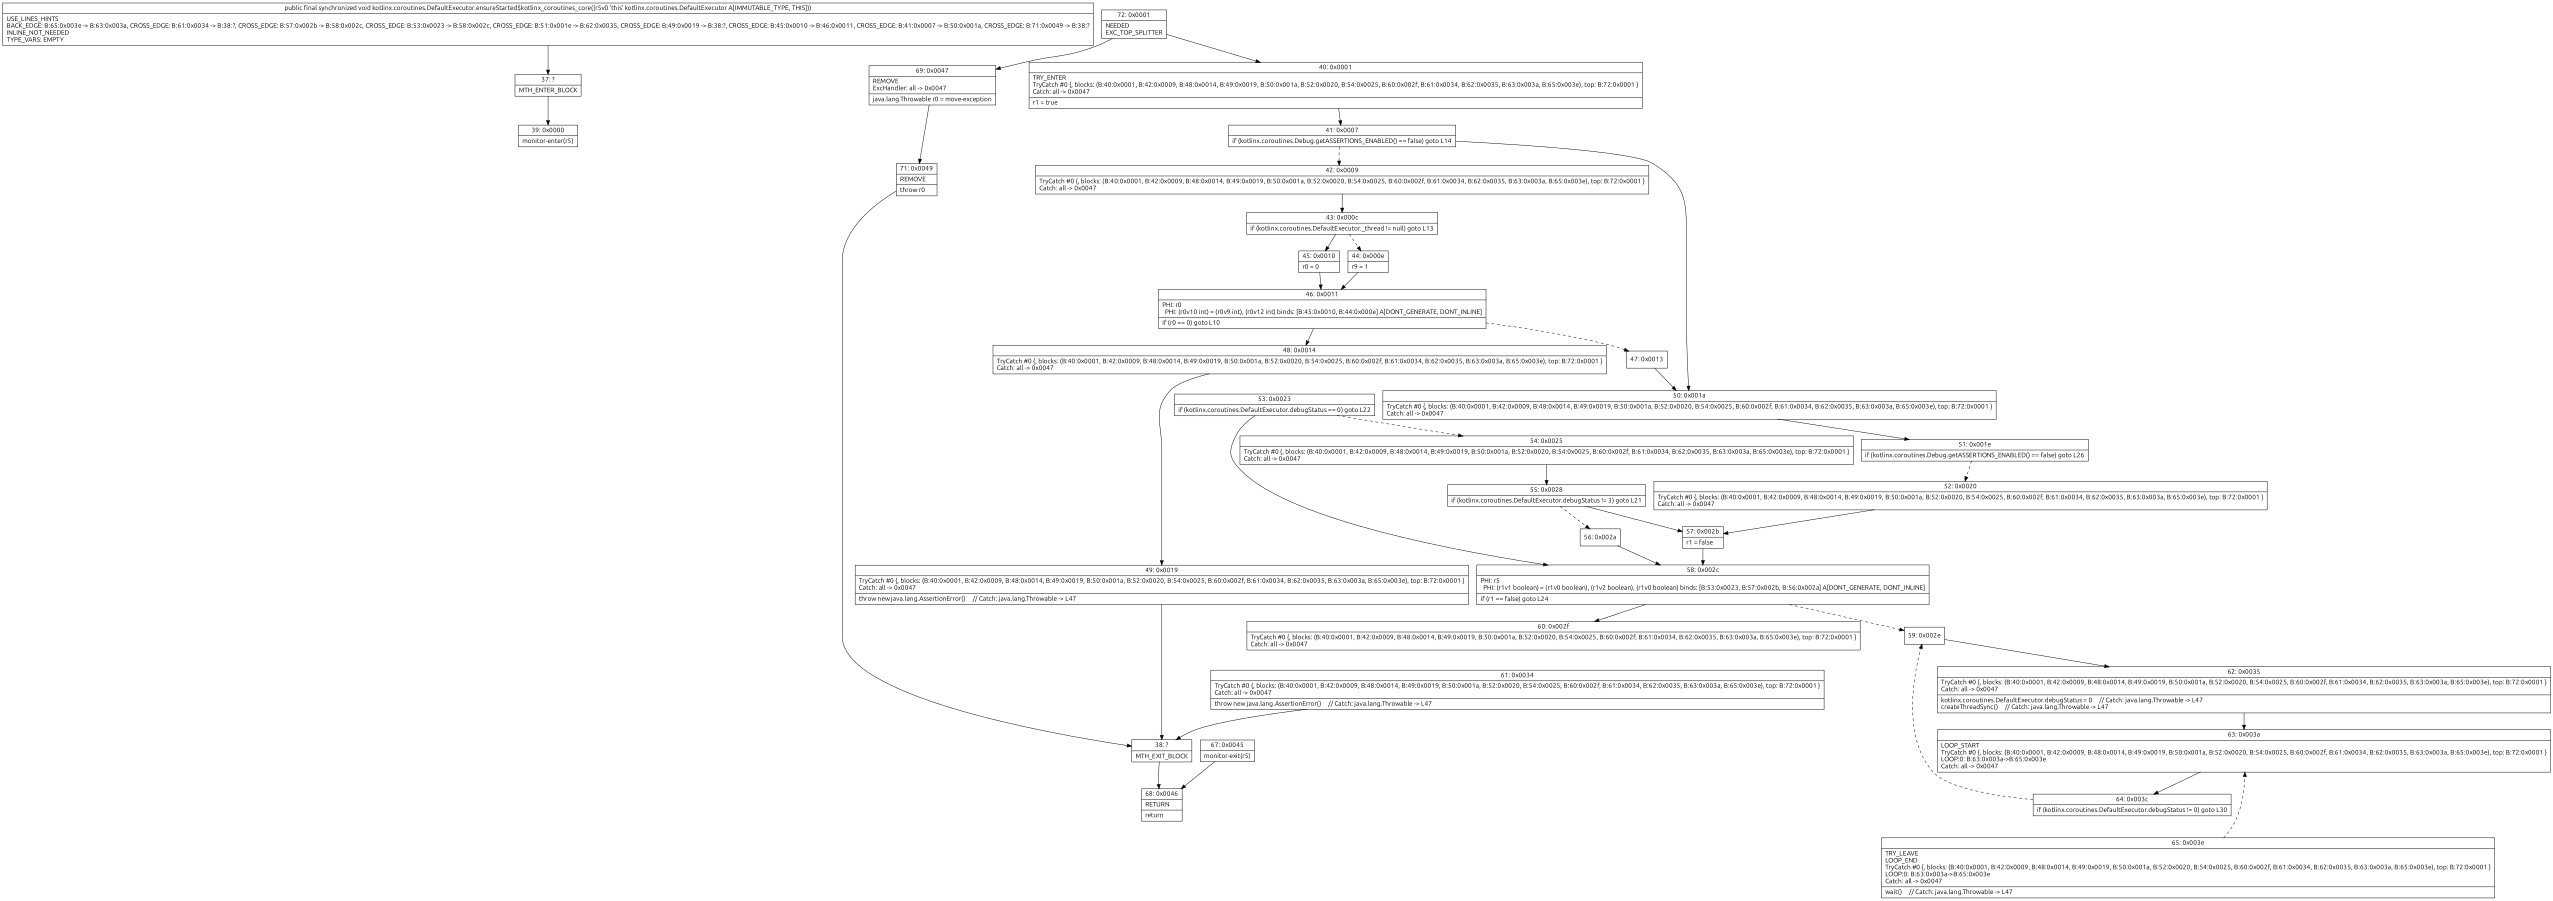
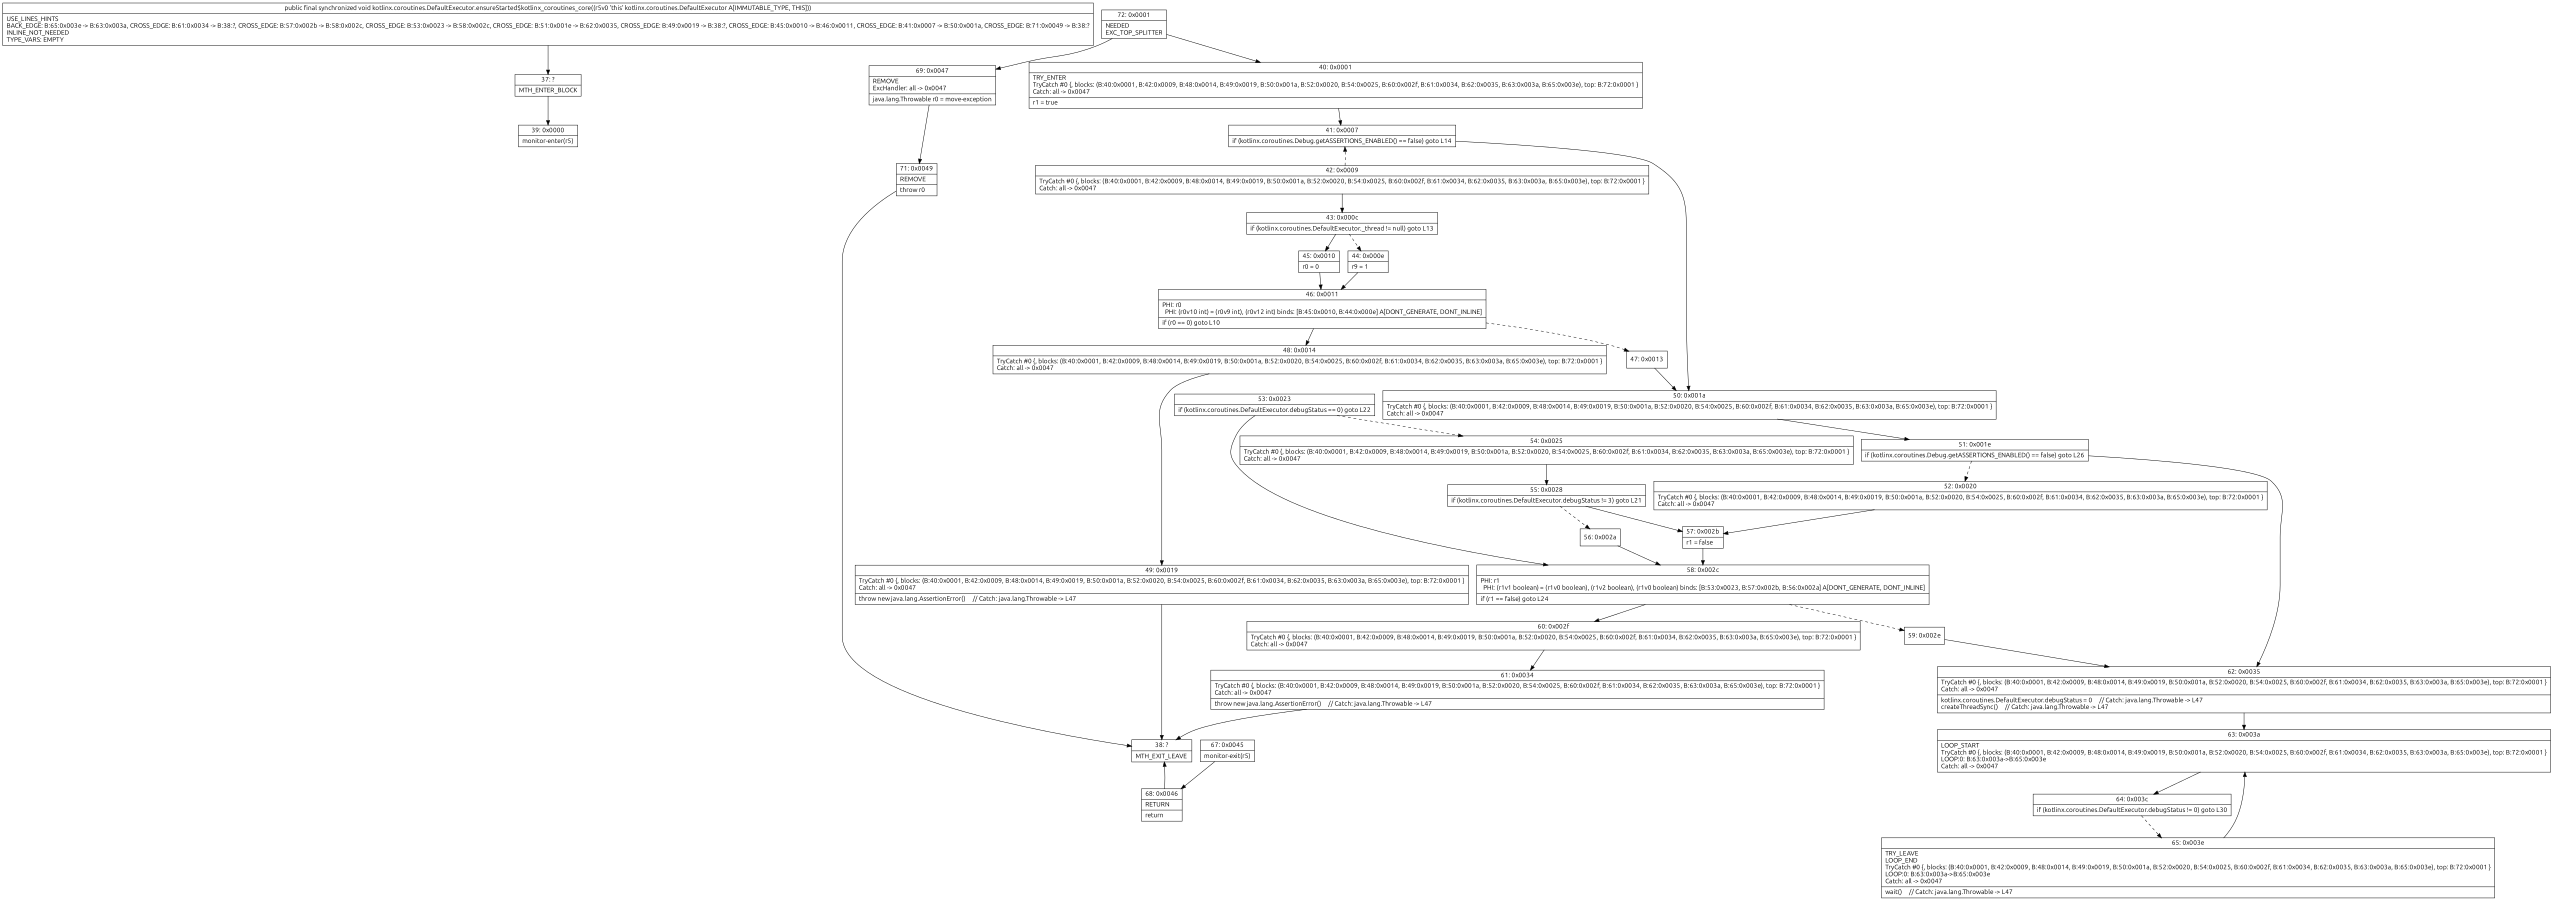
edge "41: 0x0007" -> "42: 0x0009": reversed
edge "51: 0x001e" -> "62: 0x0035": added
node "58: 0x002c": text "PHI: r5" -> "PHI: r1"
edge "60: 0x002f" -> "61: 0x0034": added
node "38: ?": text "MTH_EXIT_BLOCK" -> "MTH_EXIT_LEAVE"
edge "64: 0x003c" -> "59: 0x002e": now "64: 0x003c" -> "65: 0x003e"
edge "38: ?" -> "68: 0x0046": reversed
edge "65: 0x003e" -> "63: 0x003a": style dashed -> solid
